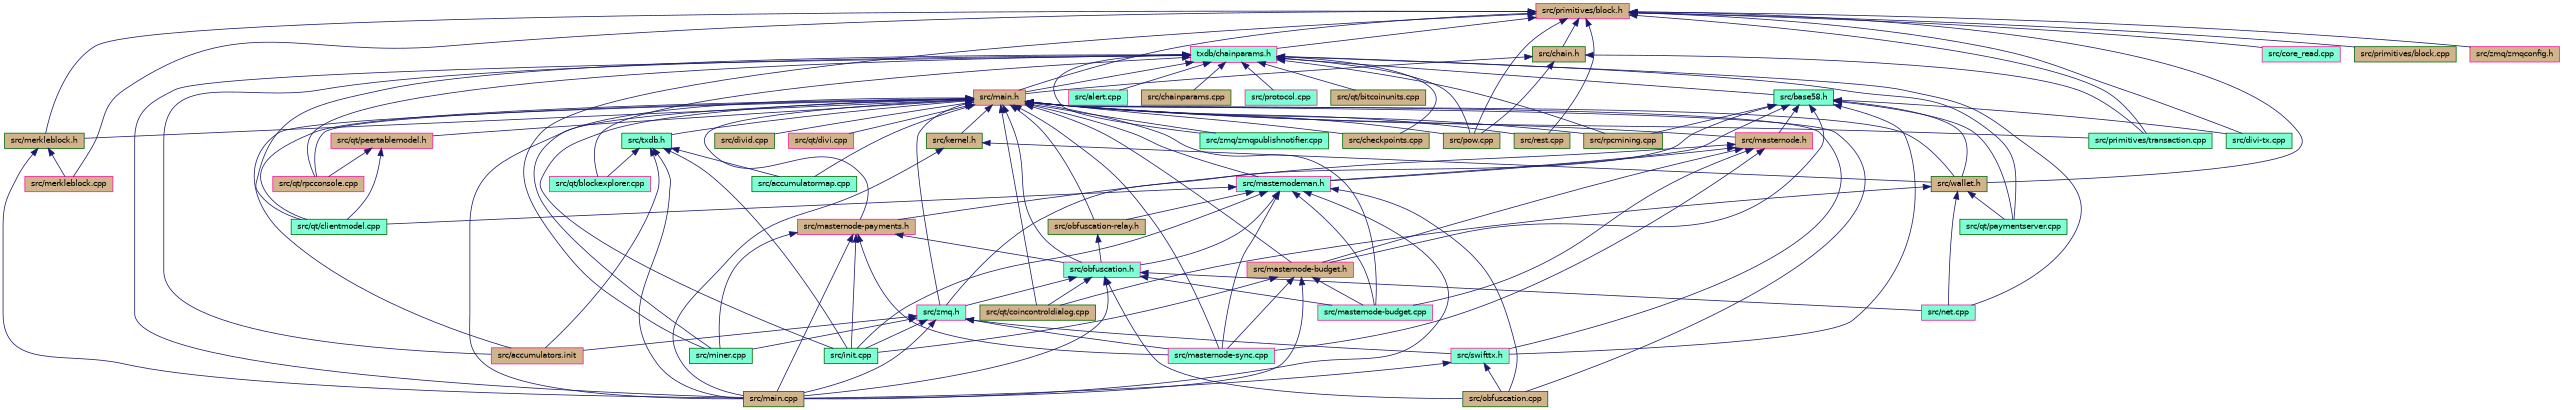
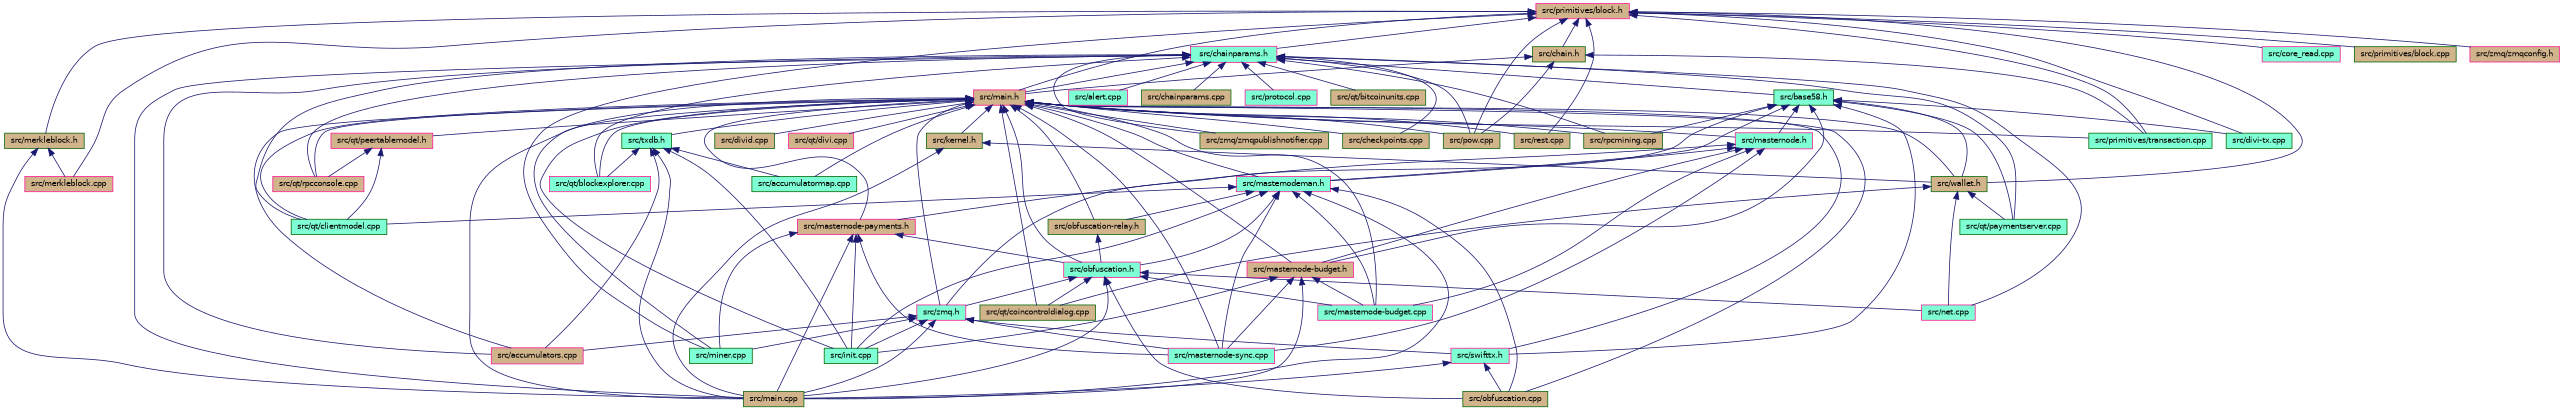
node "txdb/chainparams.h": label "txdb/chainparams.h" -> "src/chainparams.h"
edge "src/merkleblock.h" -> "src/main.h": now "src/qt/blockexplorer.cpp" -> "src/main.h"
node "src/zmq/zmqpublishnotifier.cpp": fillcolor aquamarine -> tan
node "src/masternode.h": fillcolor tan -> aquamarine
node "src/accumulators.init": label "src/accumulators.init" -> "src/accumulators.cpp"
